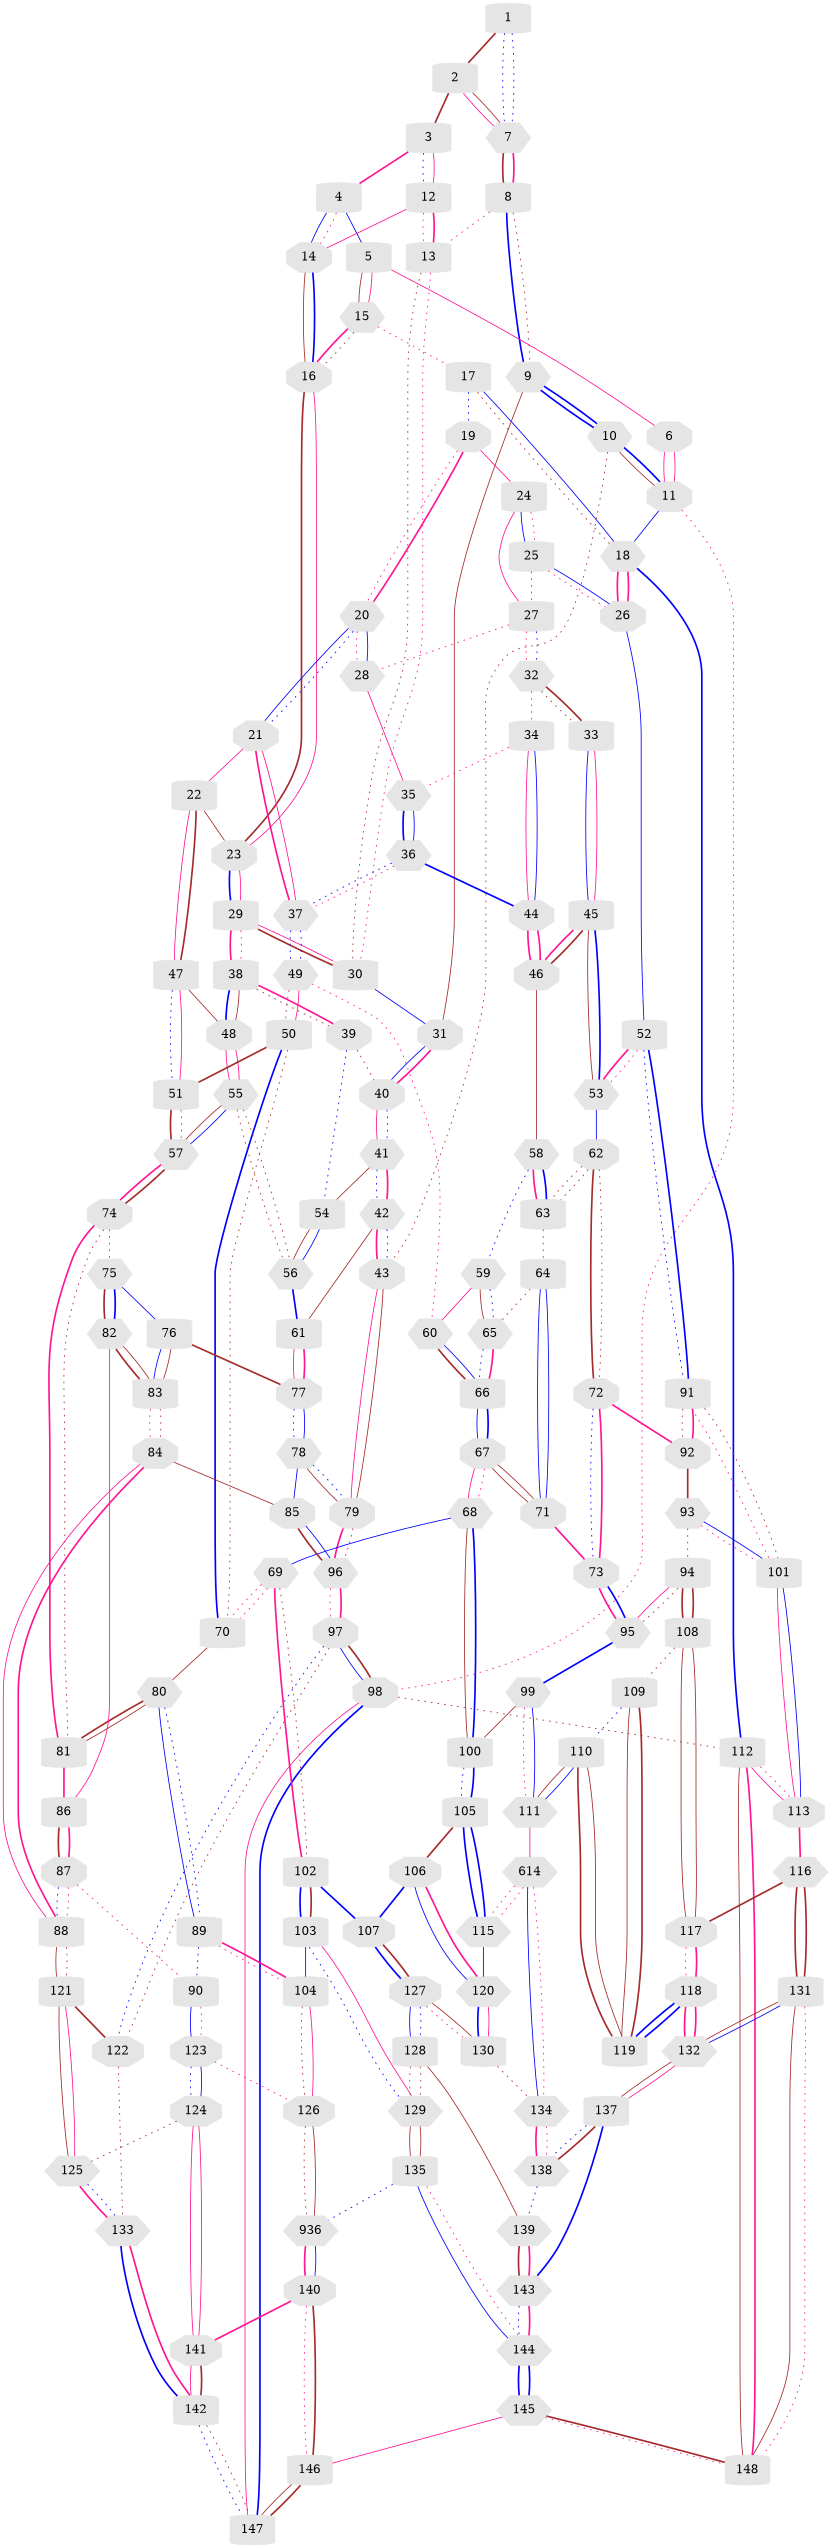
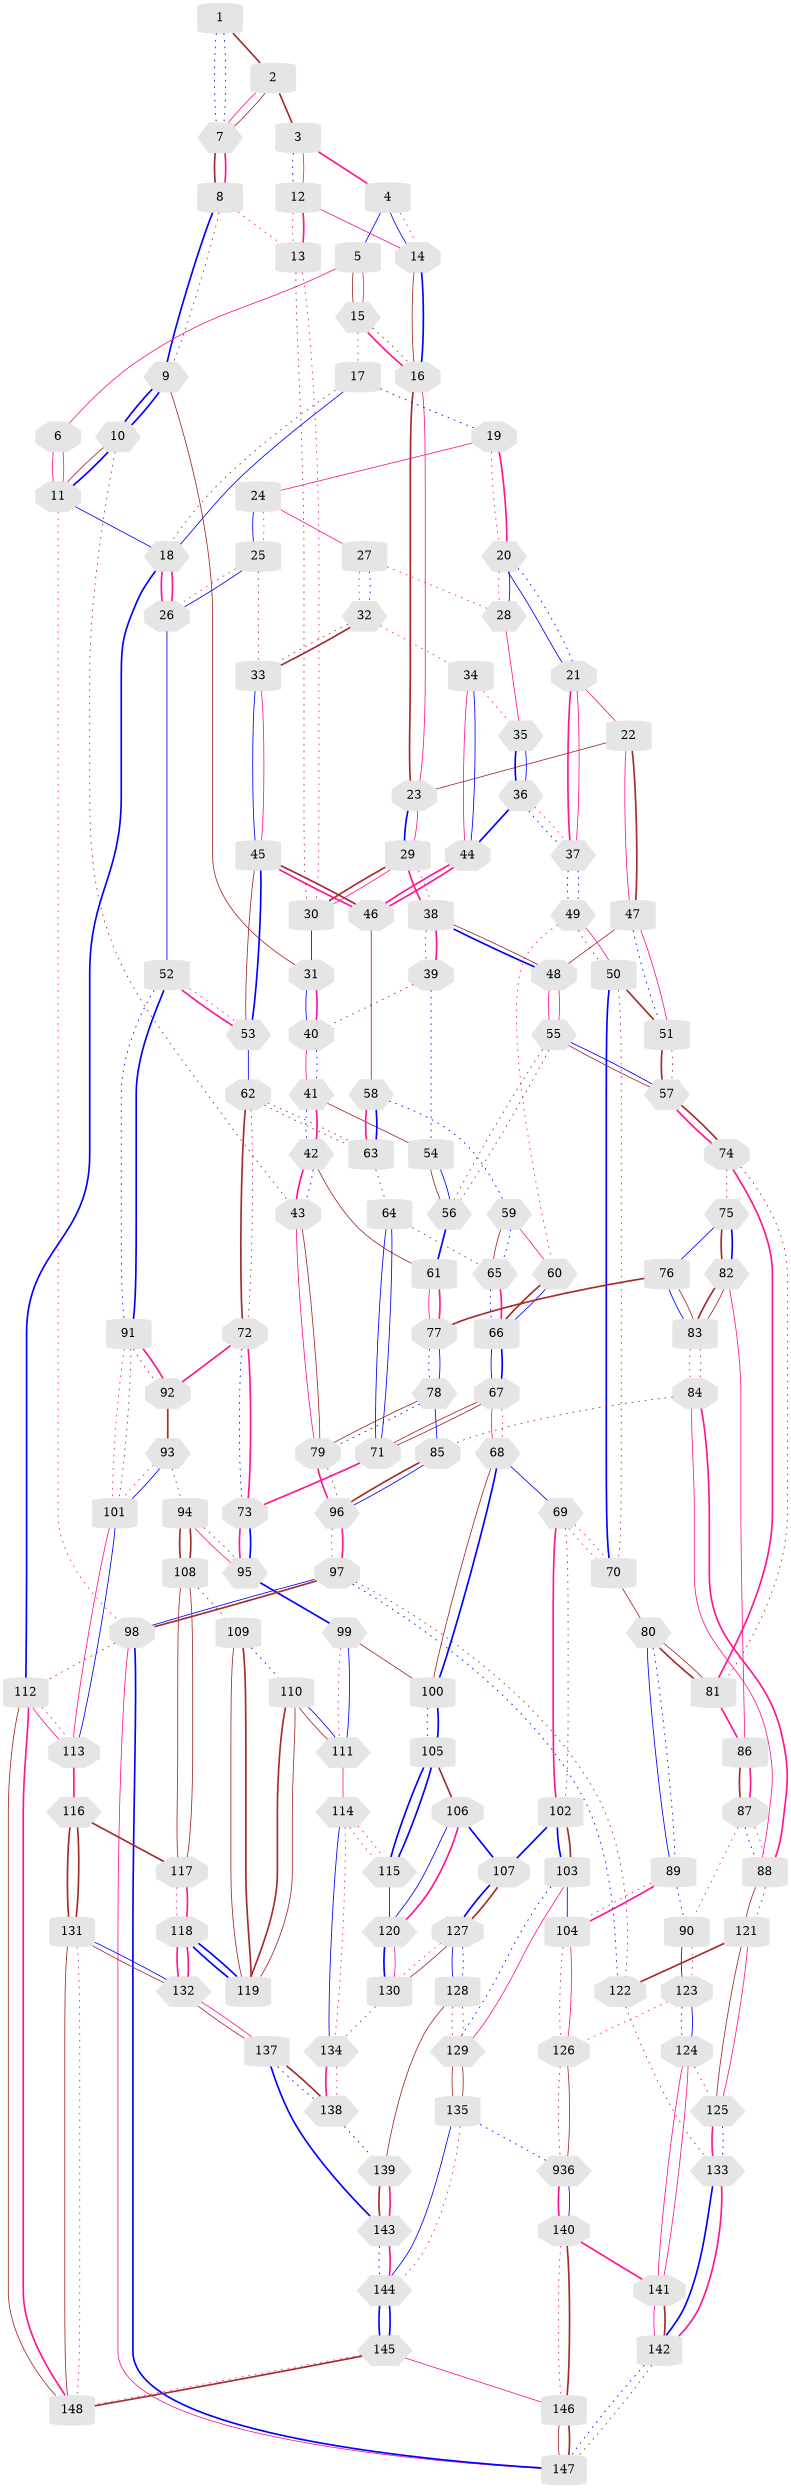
edge "25" -- "27": now "25" -- "33"
edge "84" -- "85": style solid -> dotted
node "614": label "614" -> "114"
